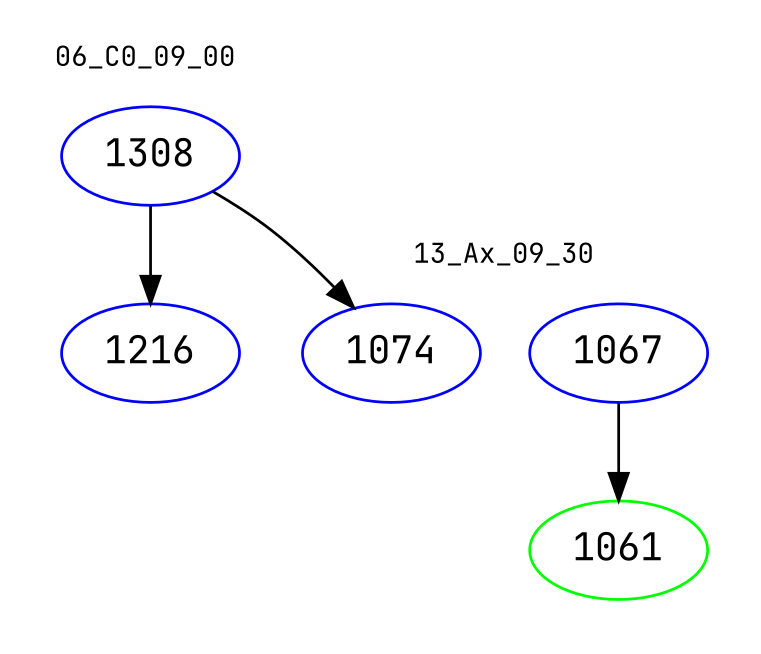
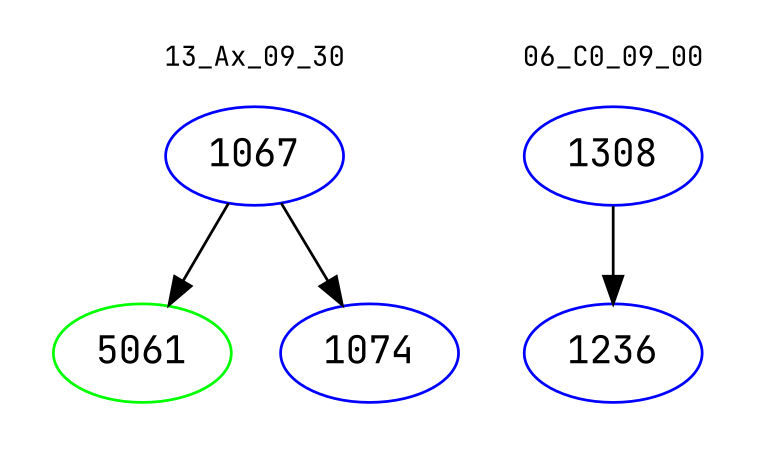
edge "1308" -> "1074": now "1067" -> "1074"
node "1216": label "1216" -> "1236"
node "1061": label "1061" -> "5061"
